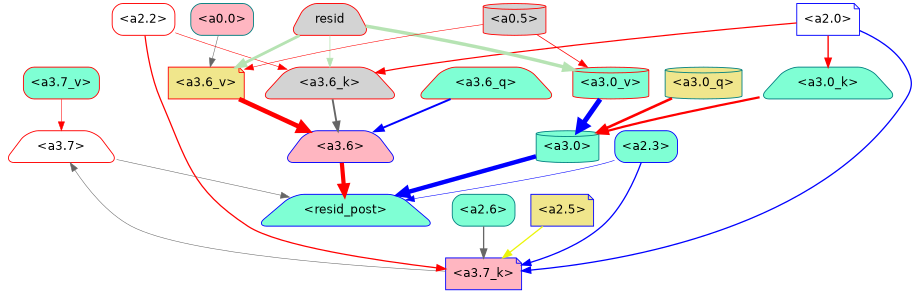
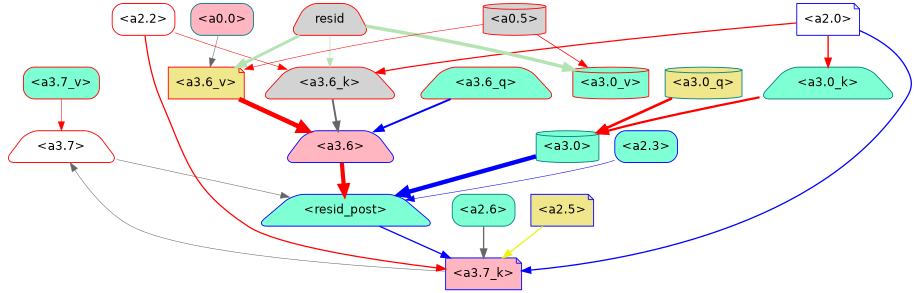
edge "<a3.0_v>" -> "<a3.0>": removed
edge "<a2.3>" -> "<a3.7_k>": now "<resid_post>" -> "<a3.7_k>"
